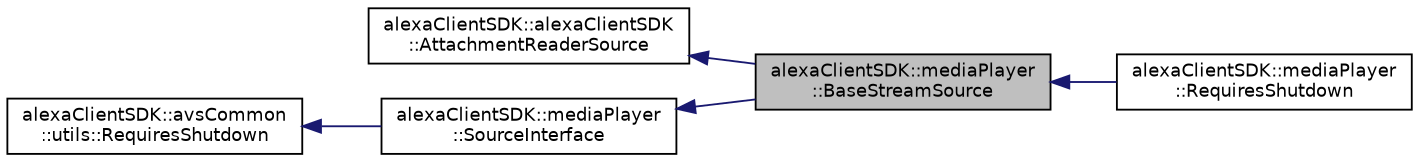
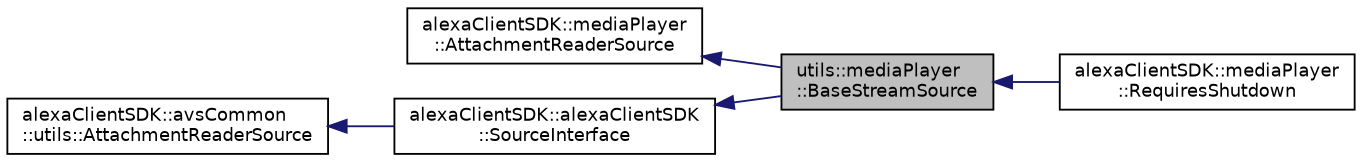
node "alexaClientSDK::alexaClientSDK ::AttachmentReaderSource": label "alexaClientSDK::alexaClientSDK ::AttachmentReaderSource" -> "alexaClientSDK::mediaPlayer ::AttachmentReaderSource"
node "alexaClientSDK::mediaPlayer ::BaseStreamSource": label "alexaClientSDK::mediaPlayer ::BaseStreamSource" -> "utils::mediaPlayer ::BaseStreamSource"
node "alexaClientSDK::avsCommon ::utils::RequiresShutdown": label "alexaClientSDK::avsCommon ::utils::RequiresShutdown" -> "alexaClientSDK::avsCommon ::utils::AttachmentReaderSource"
node "alexaClientSDK::mediaPlayer ::SourceInterface": label "alexaClientSDK::mediaPlayer ::SourceInterface" -> "alexaClientSDK::alexaClientSDK ::SourceInterface"
